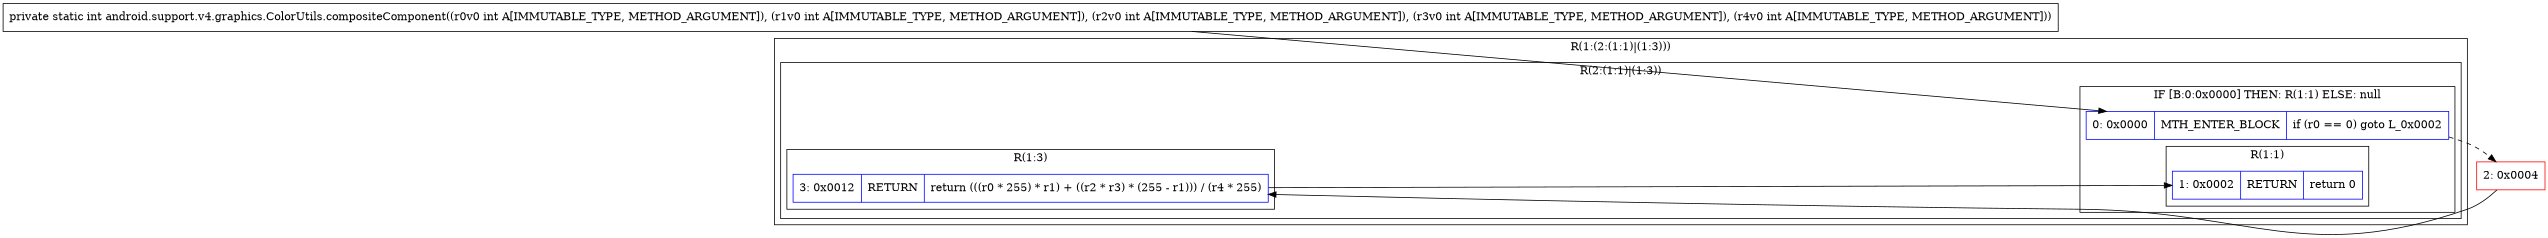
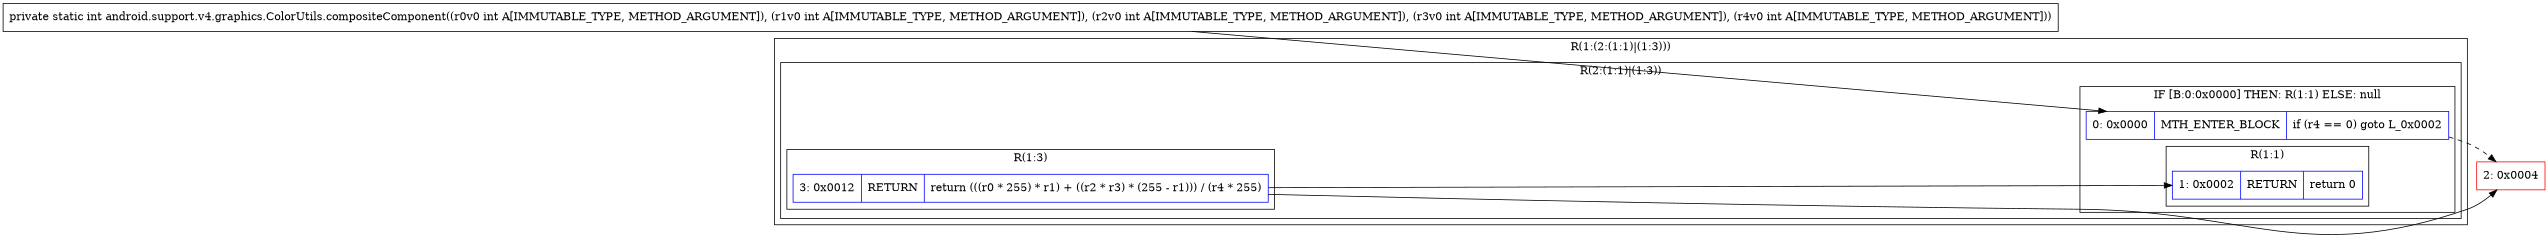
node "0: 0x0000": text "if (r0 == 0) goto L_0x0002" -> "if (r4 == 0) goto L_0x0002"
edge "2: 0x0004" -> "3: 0x0012": reversed
